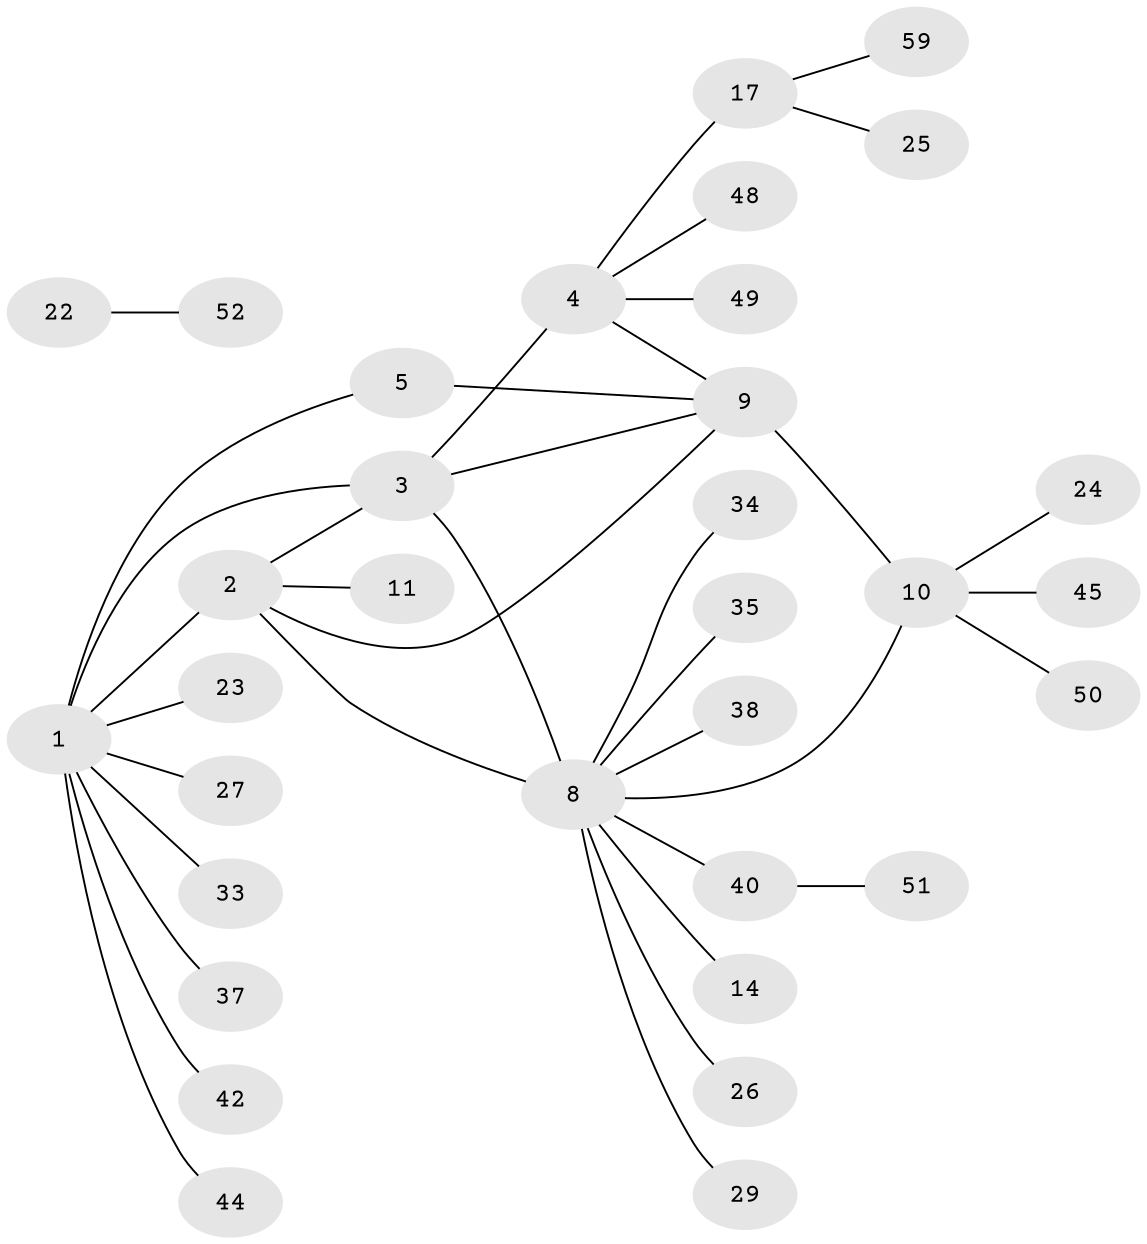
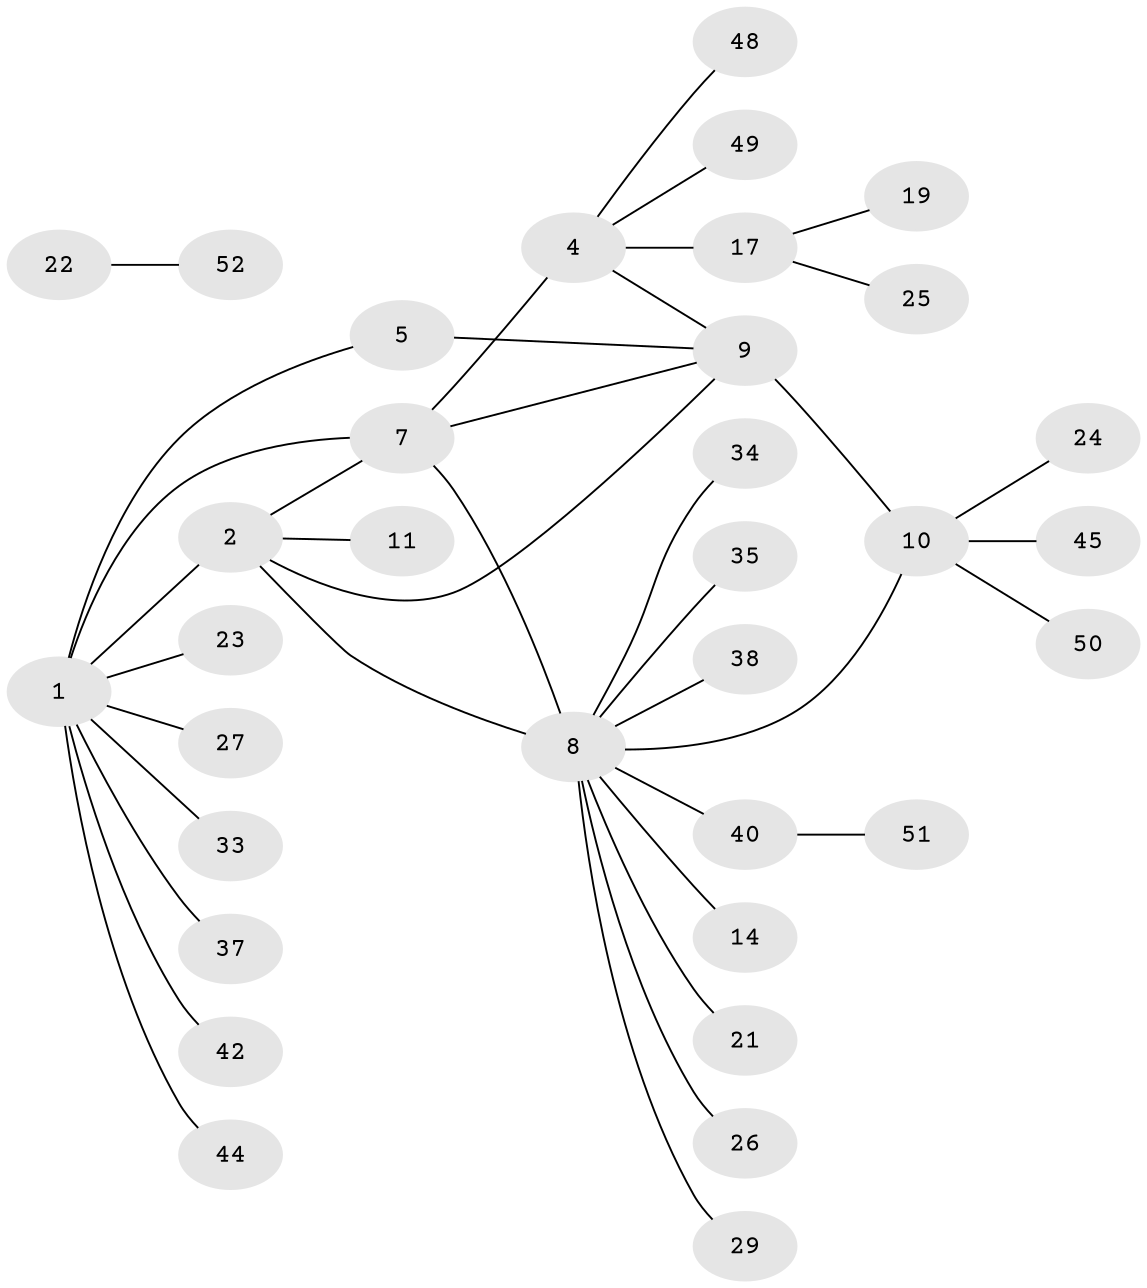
node "59": label "59" -> "19"
node "3": label "3" -> "7"
node "21": added
